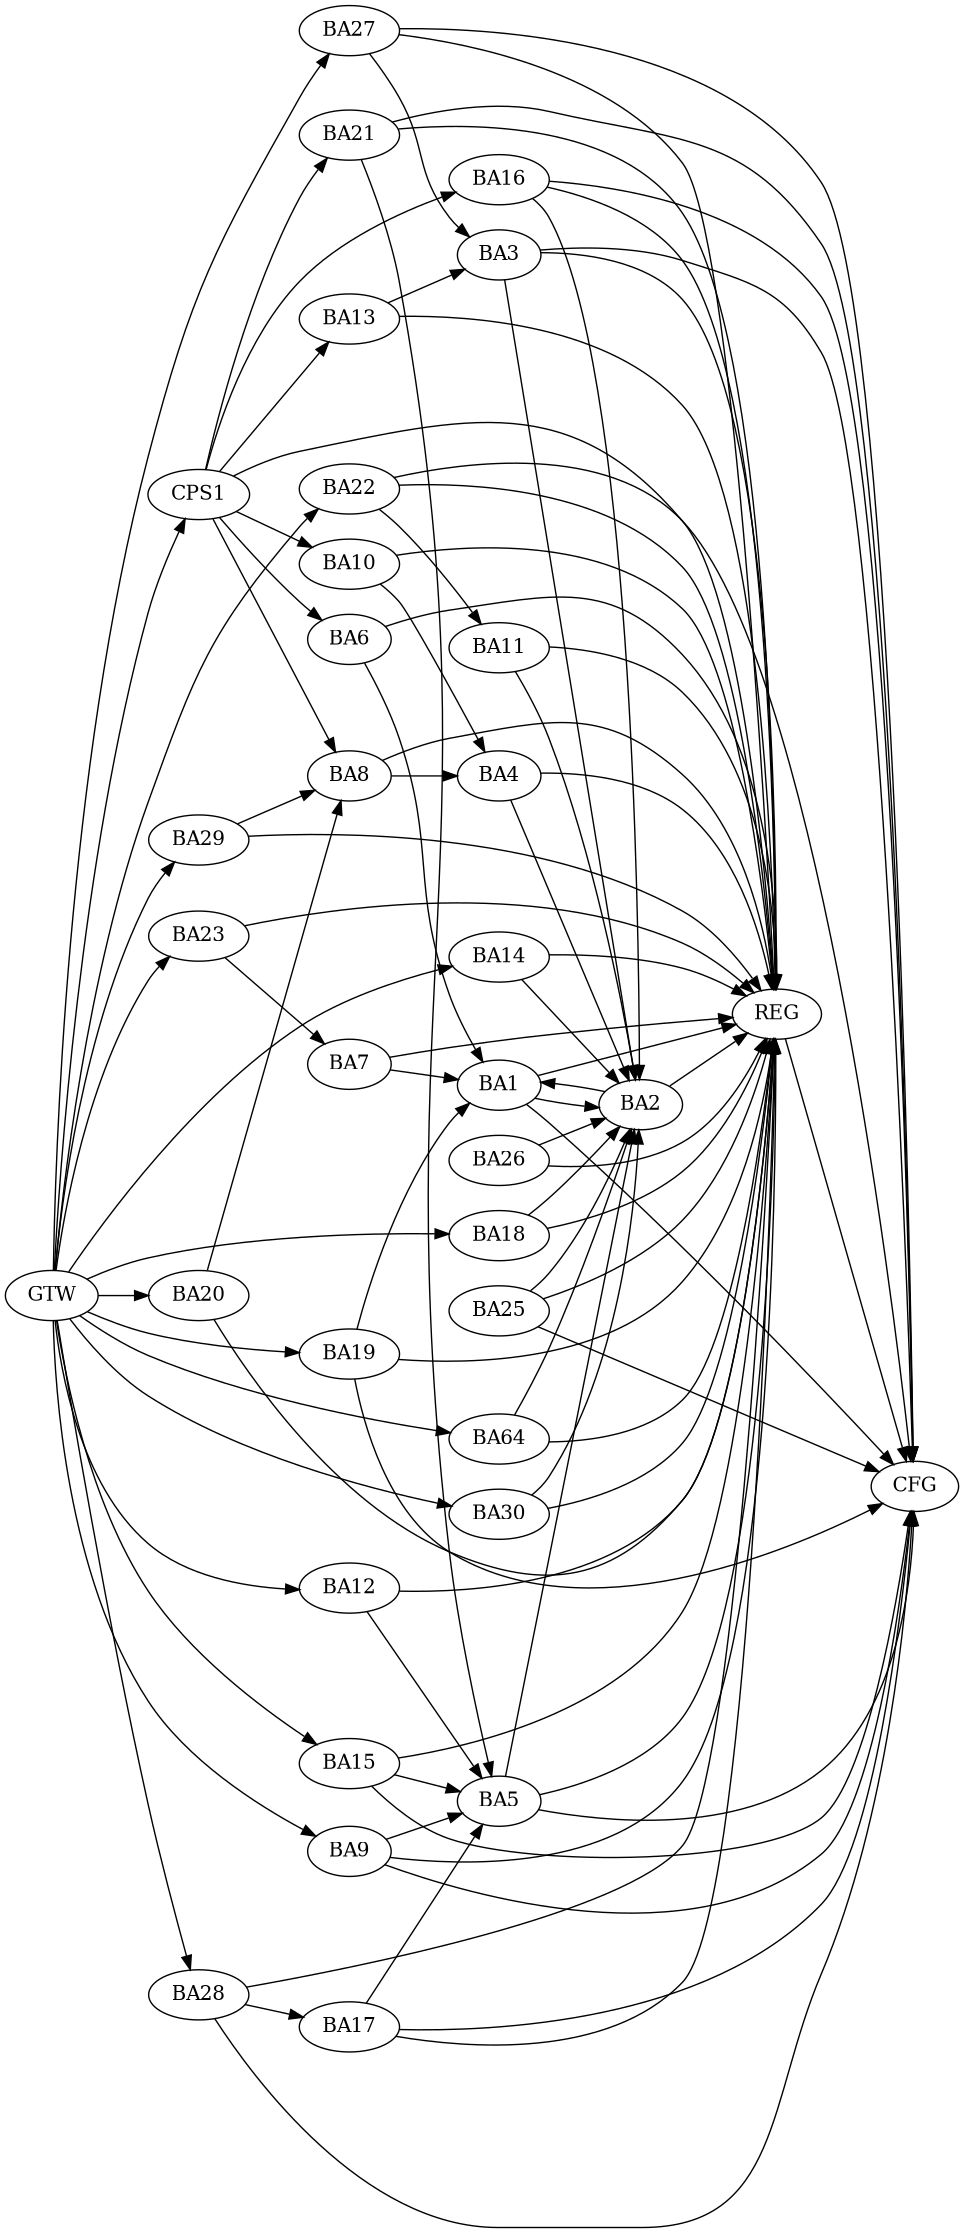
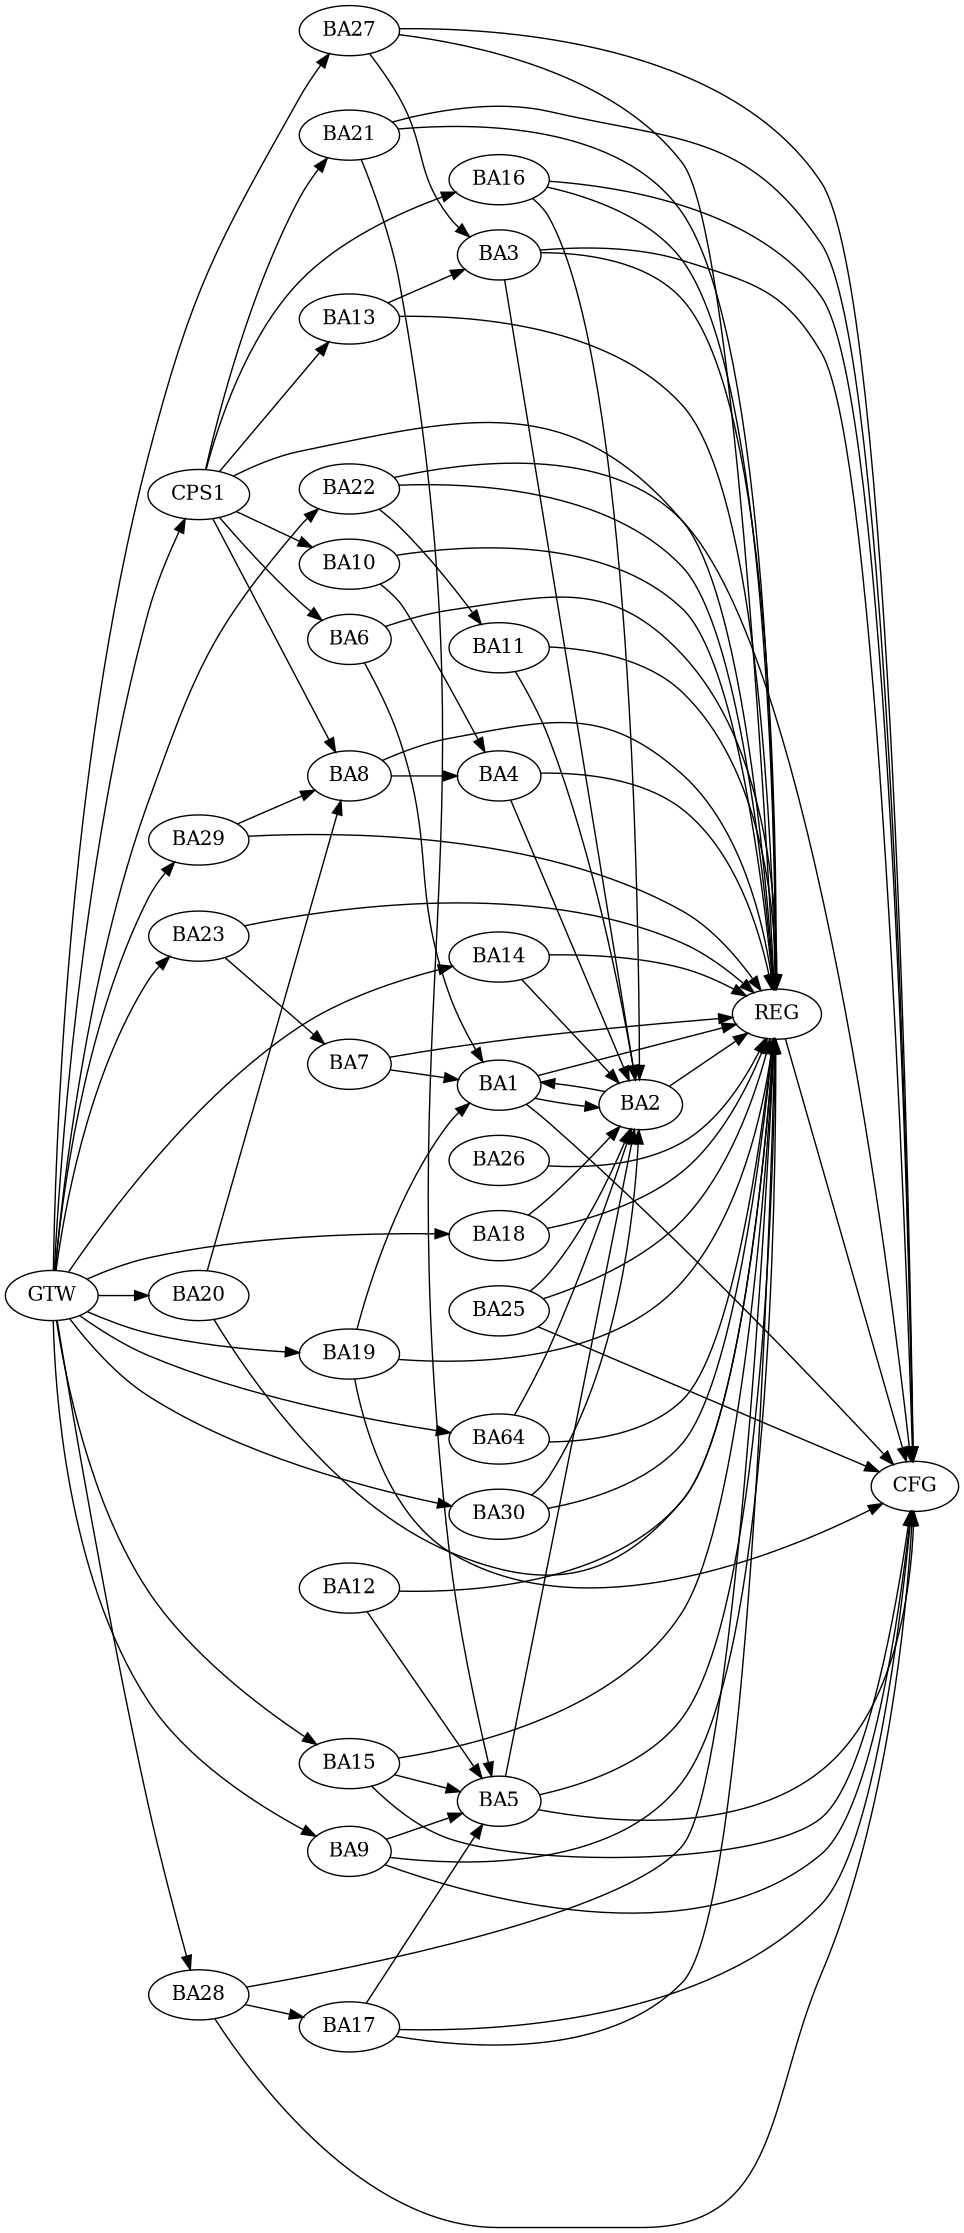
edge "BA26" -> "BA2": removed
edge "GTW" -> "BA12": removed
